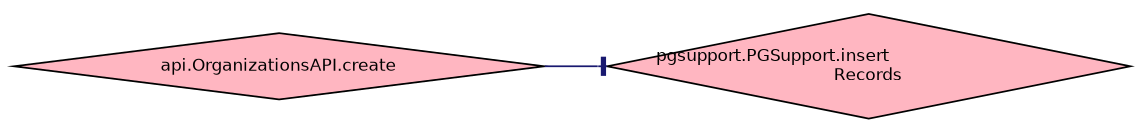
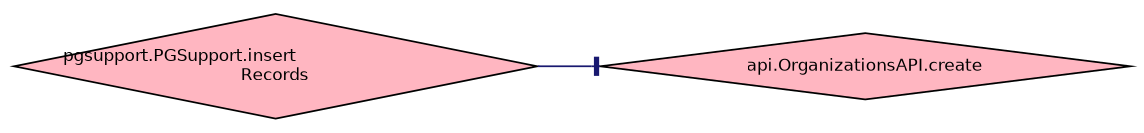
edge "api.OrganizationsAPI.create" -> "pgsupport.PGSupport.insert Records": reversed
